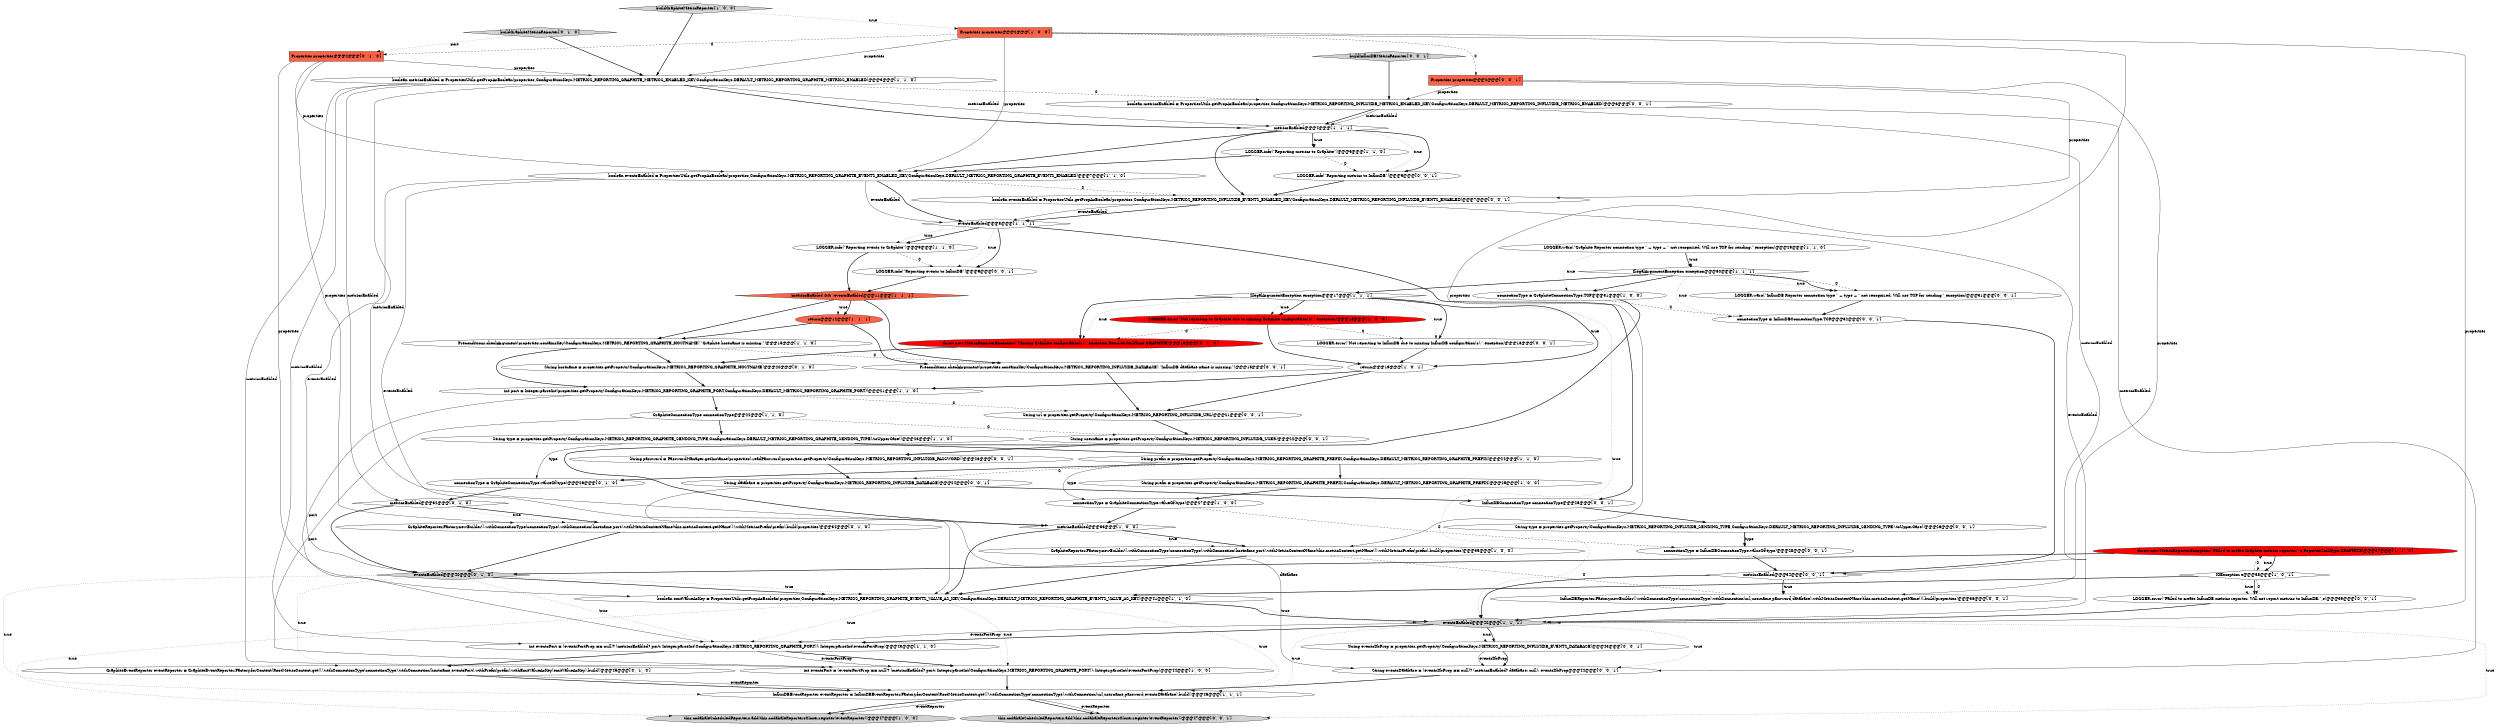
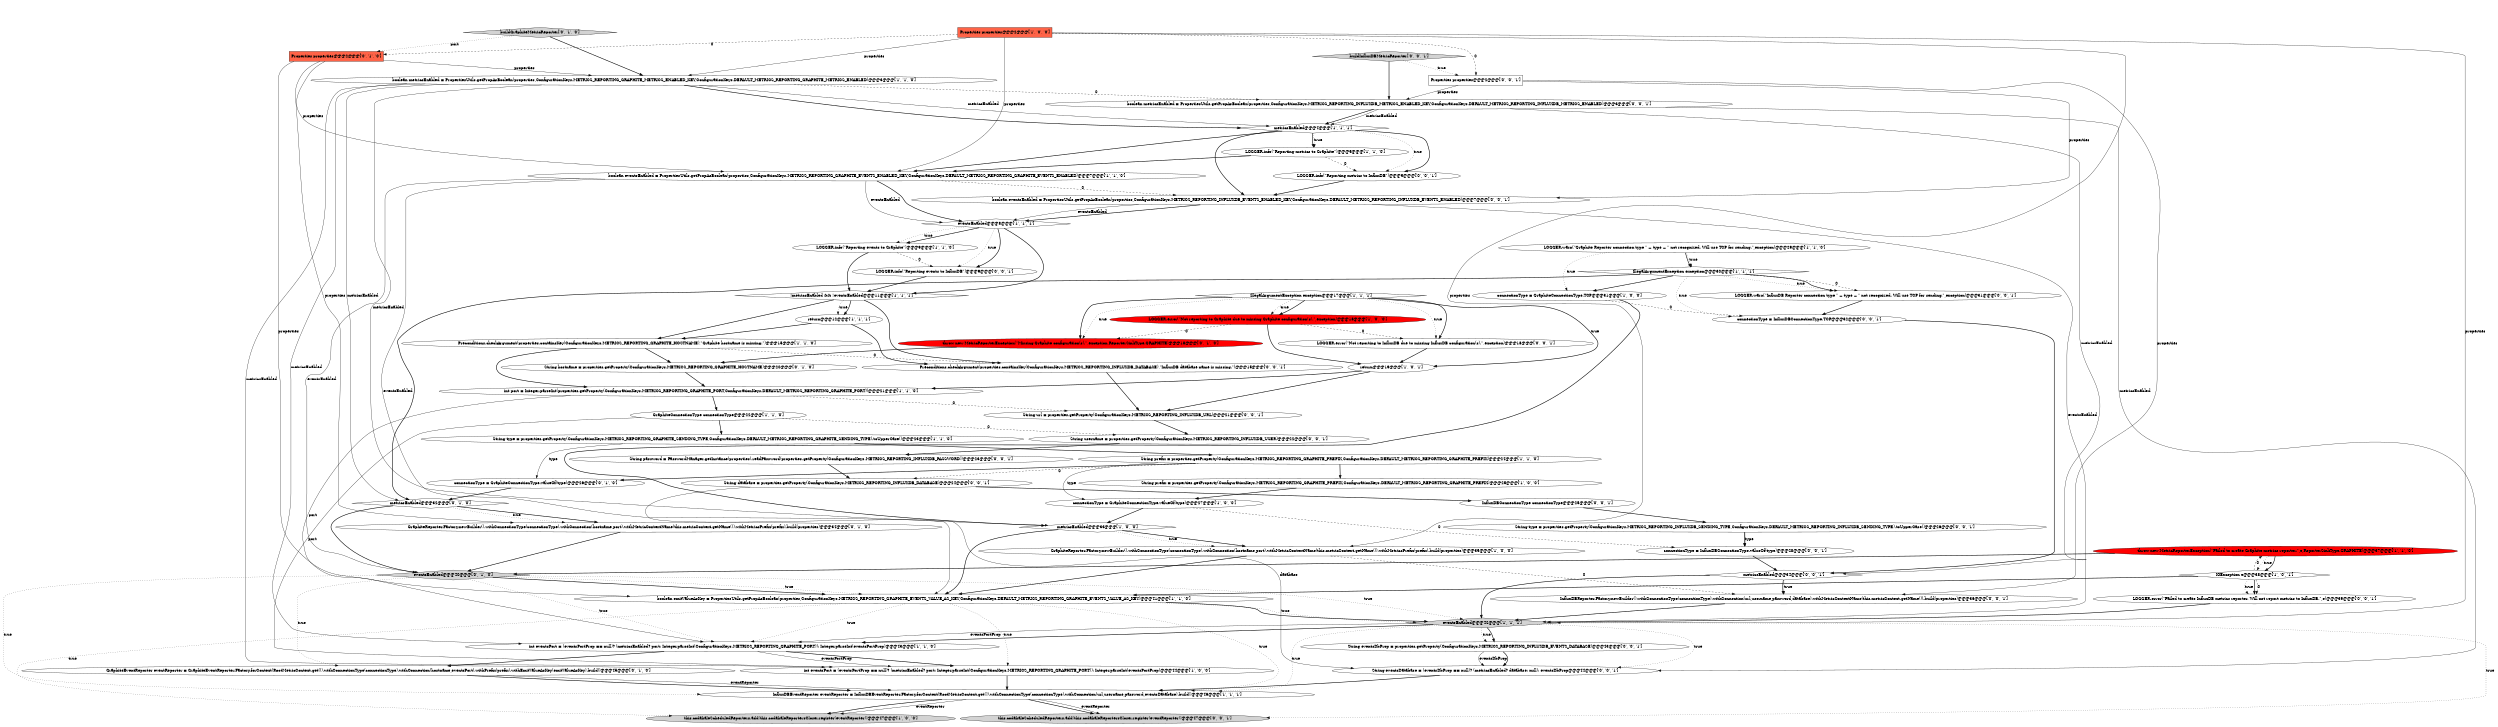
node "buildGraphiteMetricReporter['1', '0', '0']": removed
edge "buildInfluxDBMetricReporter['0', '0', '1']" -> "Properties properties@@@2@@@['0', '0', '1']": added, label "true"
node "Properties properties@@@2@@@['0', '0', '1']": fillcolor tomato -> white
edge "IllegalArgumentException exception@@@30@@@['1', '1', '1']" -> "IllegalArgumentException exception@@@17@@@['1', '1', '1']": now "IllegalArgumentException exception@@@30@@@['1', '1', '1']" -> "metricsEnabled@@@32@@@['0', '1', '0']"
edge "eventsEnabled@@@8@@@['1', '1', '1']" -> "InfluxDBConnectionType connectionType@@@25@@@['0', '0', '1']": now "eventsEnabled@@@8@@@['1', '1', '1']" -> "!metricsEnabled && !eventsEnabled@@@11@@@['1', '1', '1']"
node "!metricsEnabled && !eventsEnabled@@@11@@@['1', '1', '1']": fillcolor tomato -> white
node "return@@@12@@@['1', '1', '1']": fillcolor tomato -> white
edge "IllegalArgumentException exception@@@17@@@['1', '1', '1']" -> "eventsEnabled@@@42@@@['1', '1', '1']": now "eventsEnabled@@@40@@@['0', '1', '0']" -> "eventsEnabled@@@42@@@['1', '1', '1']"
